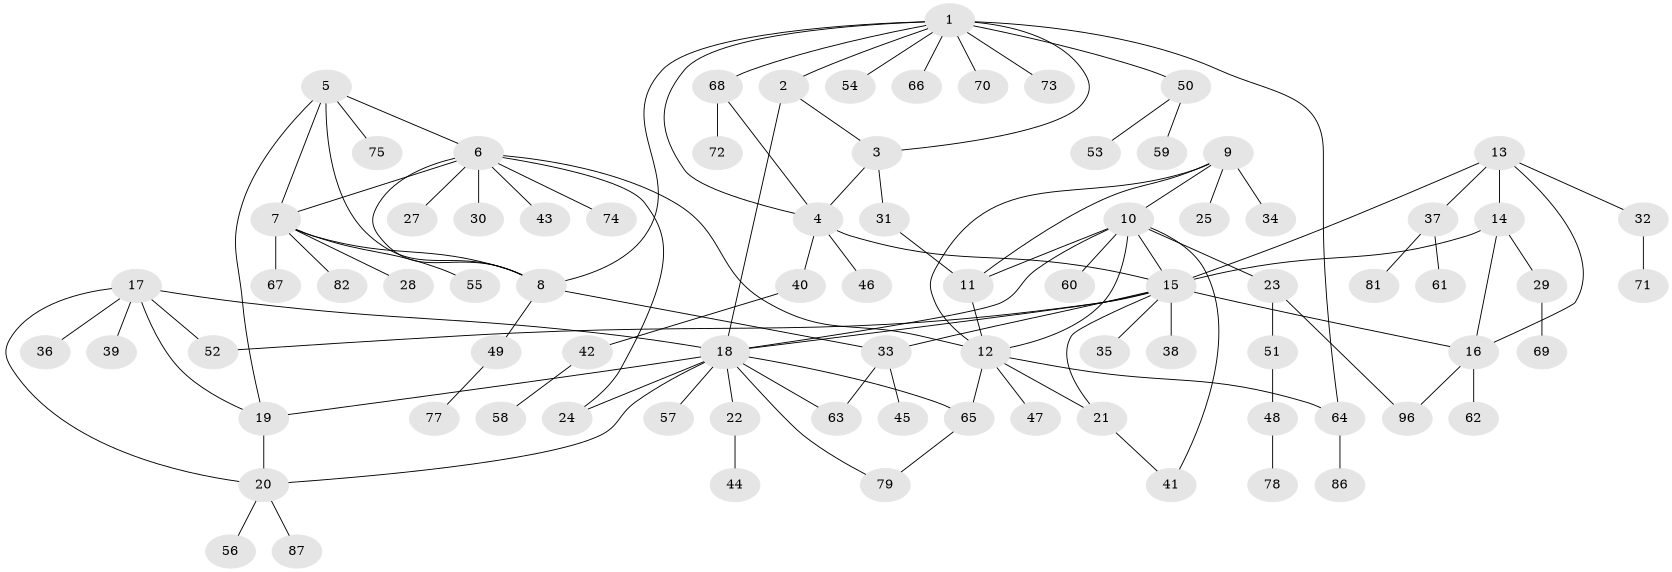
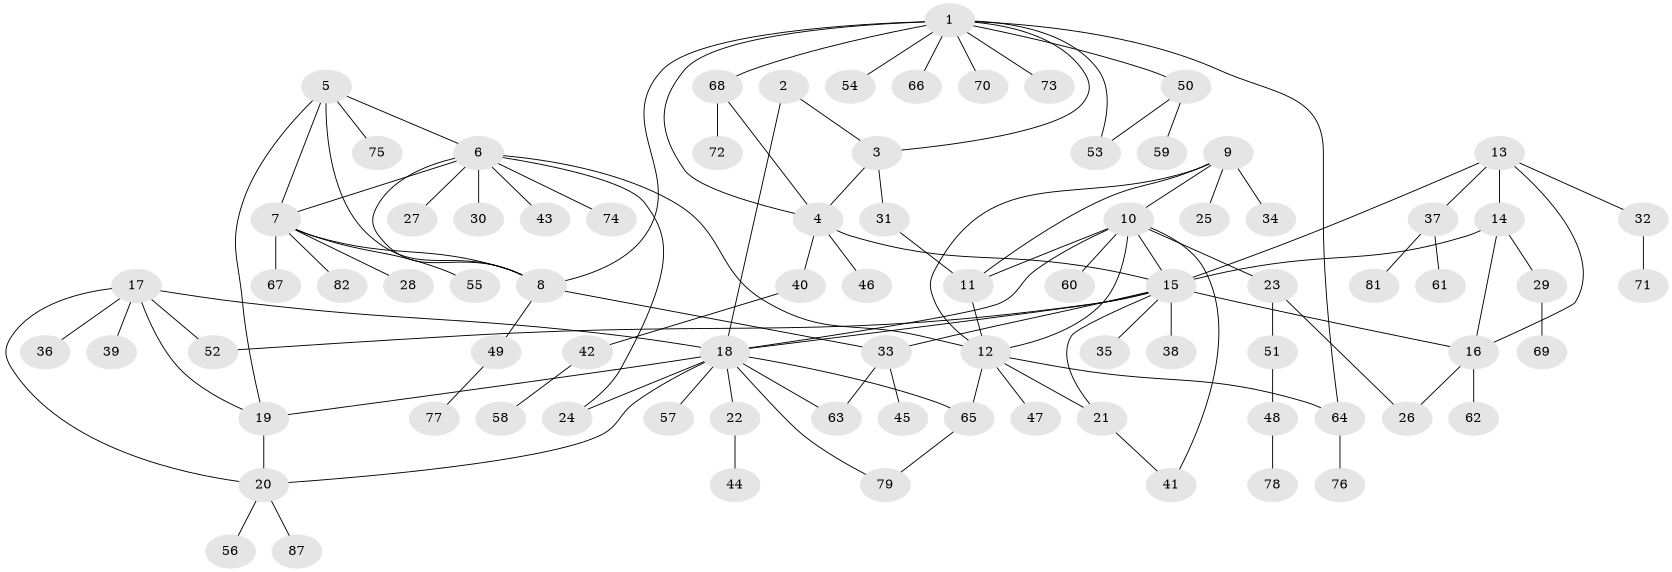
edge "1" -- "2": now "1" -- "53"
node "96": label "96" -> "26"
node "86": label "86" -> "76"
